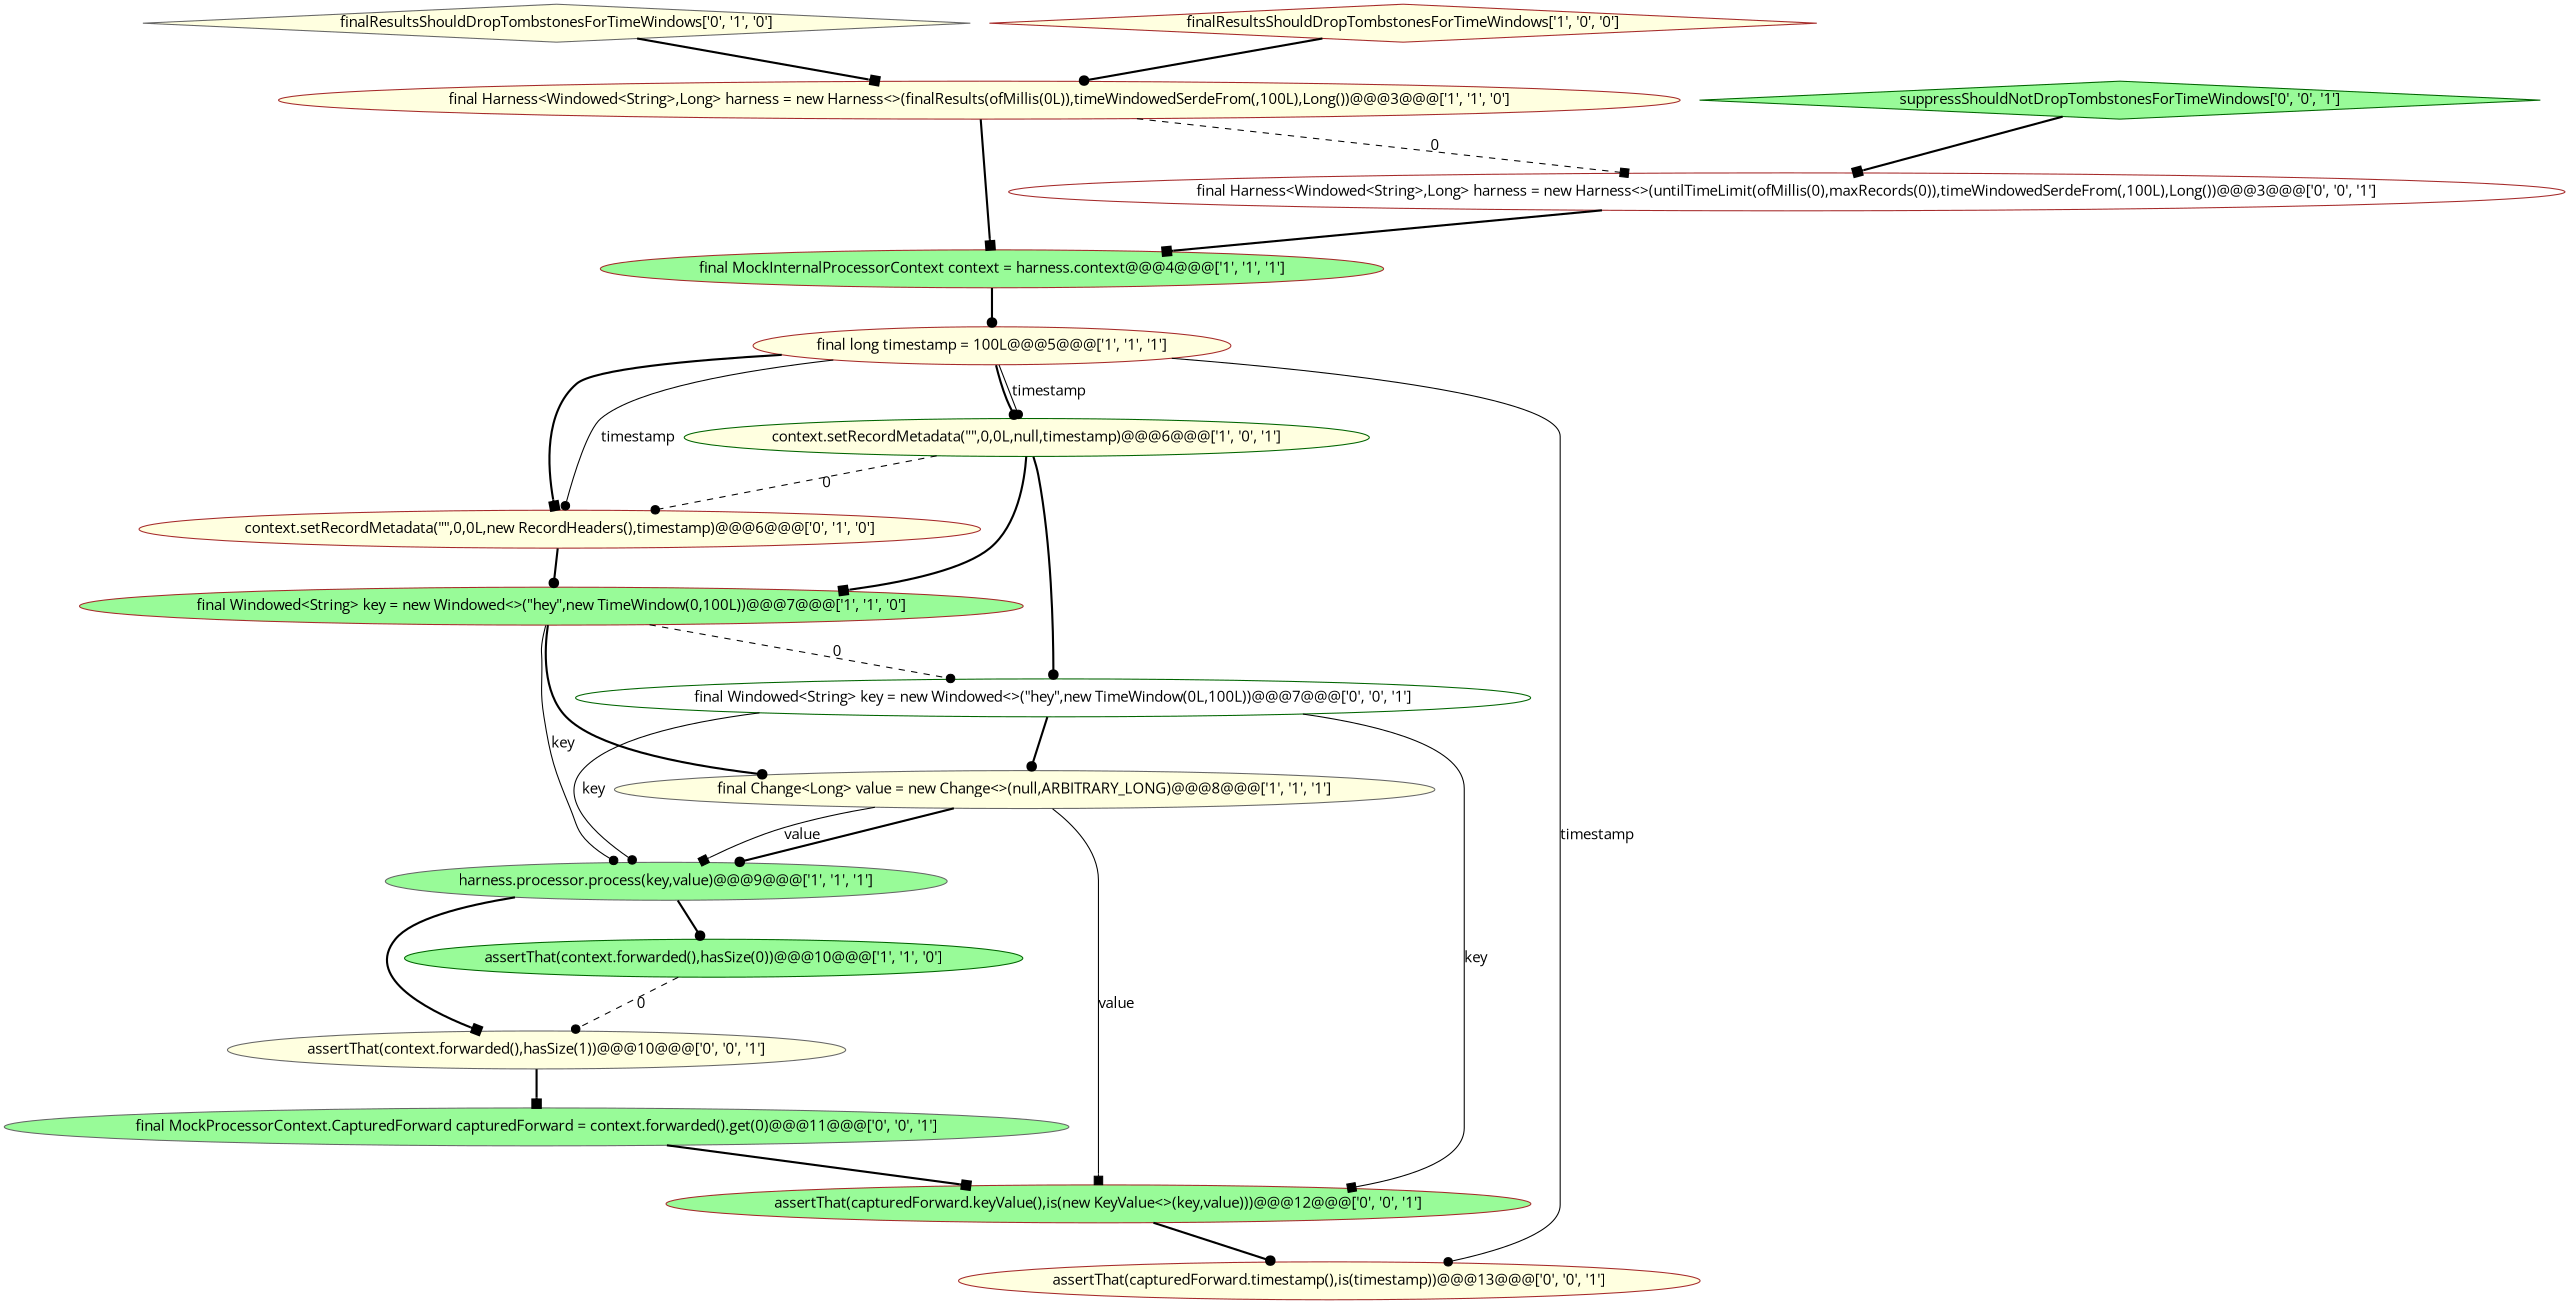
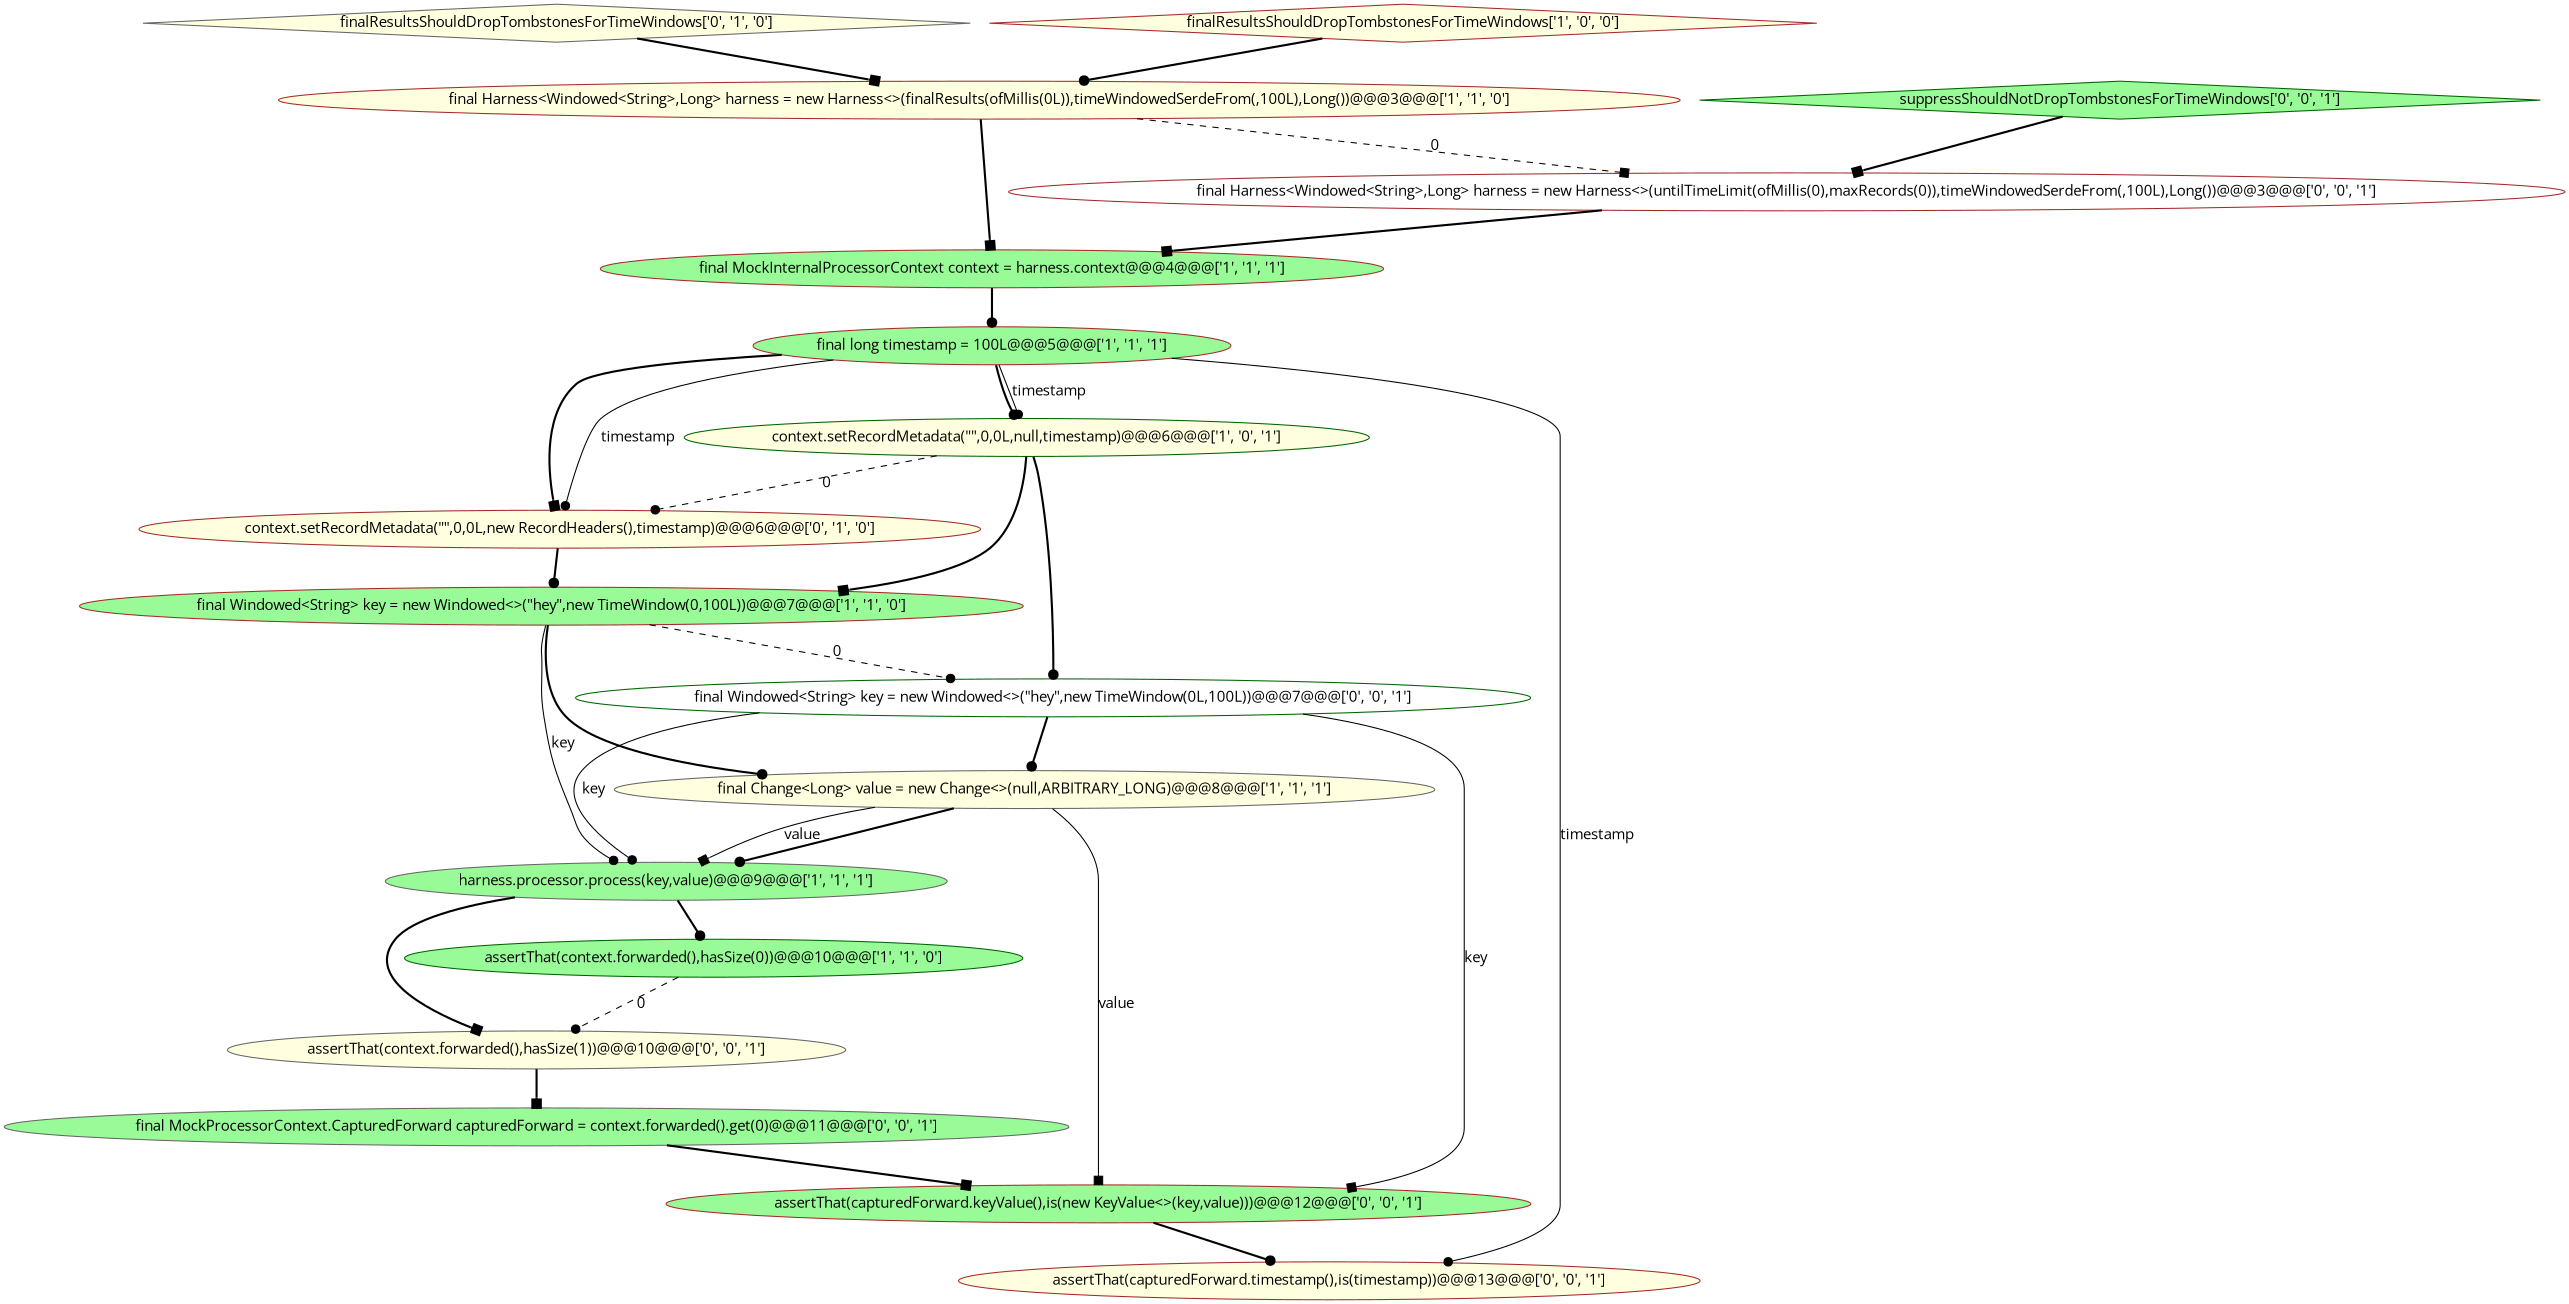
node "final long timestamp = 100L@@@5@@@['1', '1', '1']": fillcolor lightyellow -> palegreen
